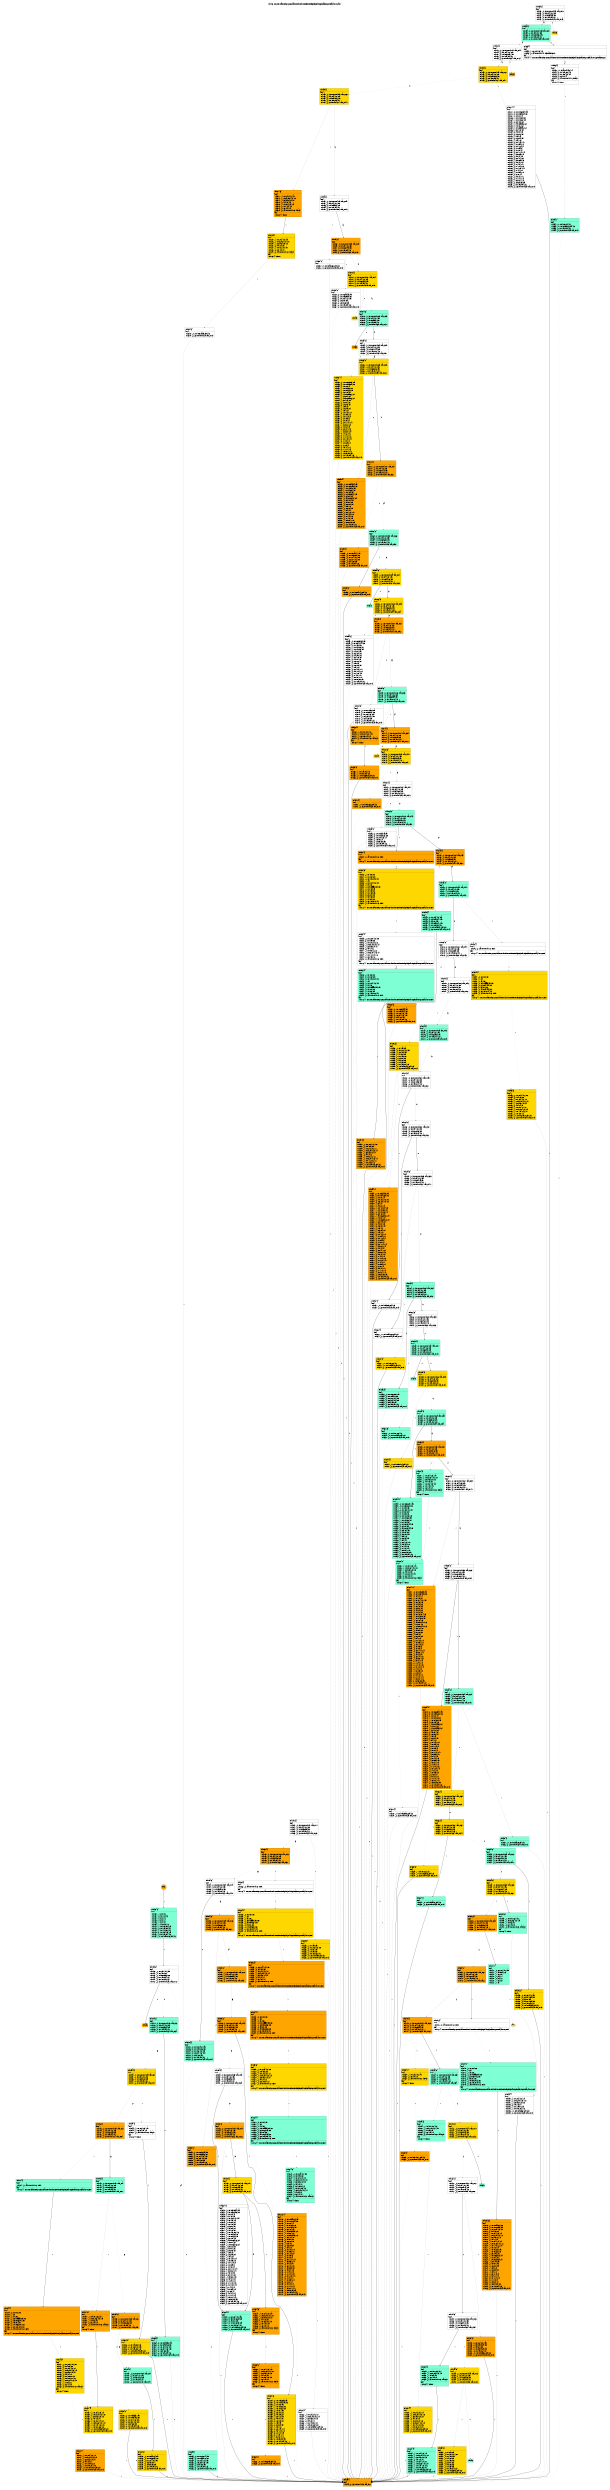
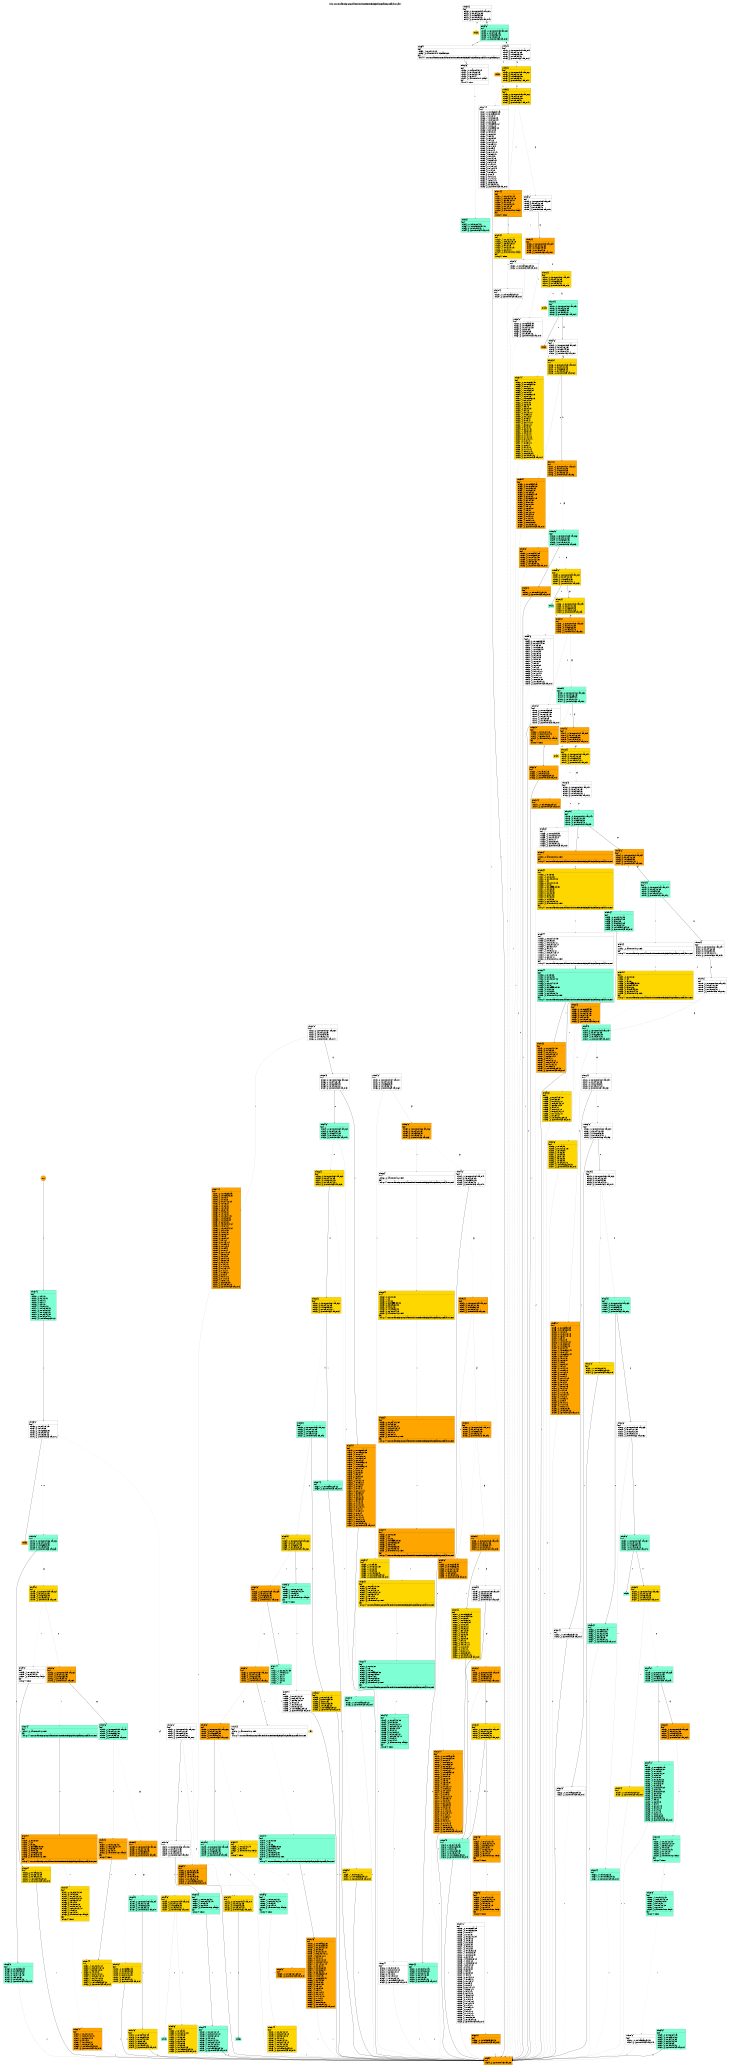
edge "0x4022f6 [28]" -> "0x402312 [28]": removed, label "14"
edge "0x402446 [28]" -> "0x402462 [28]": reversed
